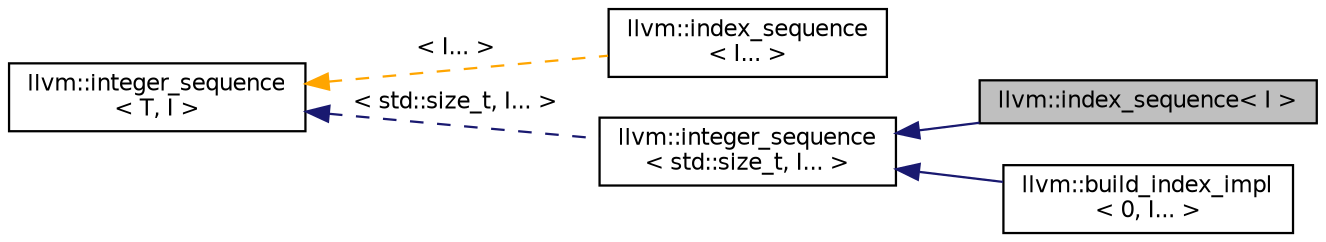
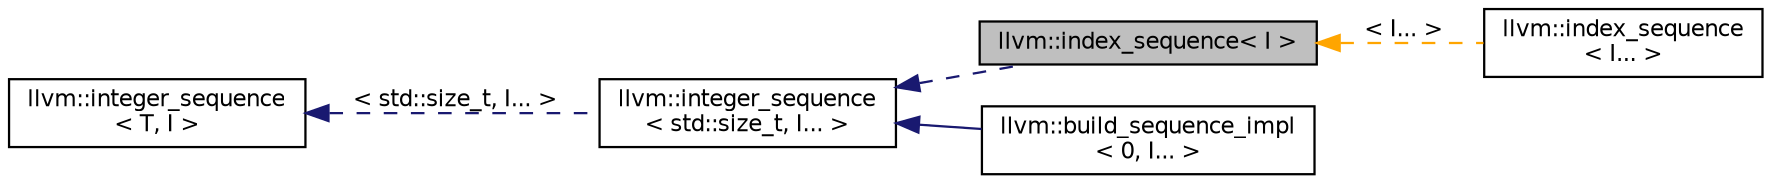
edge "llvm::index_sequence < I... >" -> "llvm::integer_sequence < T, I >": now "llvm::index_sequence < I... >" -> "llvm::index_sequence< I >"
edge "llvm::index_sequence< I >" -> "llvm::integer_sequence < std::size_t, I... >": style solid -> dashed
node "llvm::build_index_impl < 0, I... >": label "llvm::build_index_impl < 0, I... >" -> "llvm::build_sequence_impl < 0, I... >"
